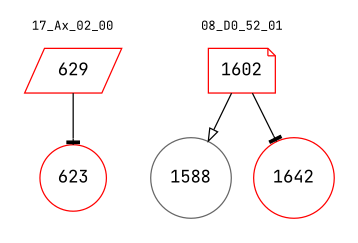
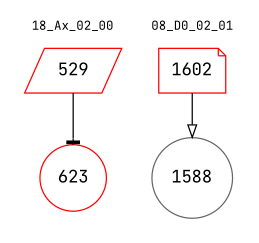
cluster "17_Ax_02_00": label "17_Ax_02_00" -> "18_Ax_02_00"
cluster "08_D0_52_01": label "08_D0_52_01" -> "08_D0_02_01"
node "629": label "629" -> "529"
node "1642": removed
